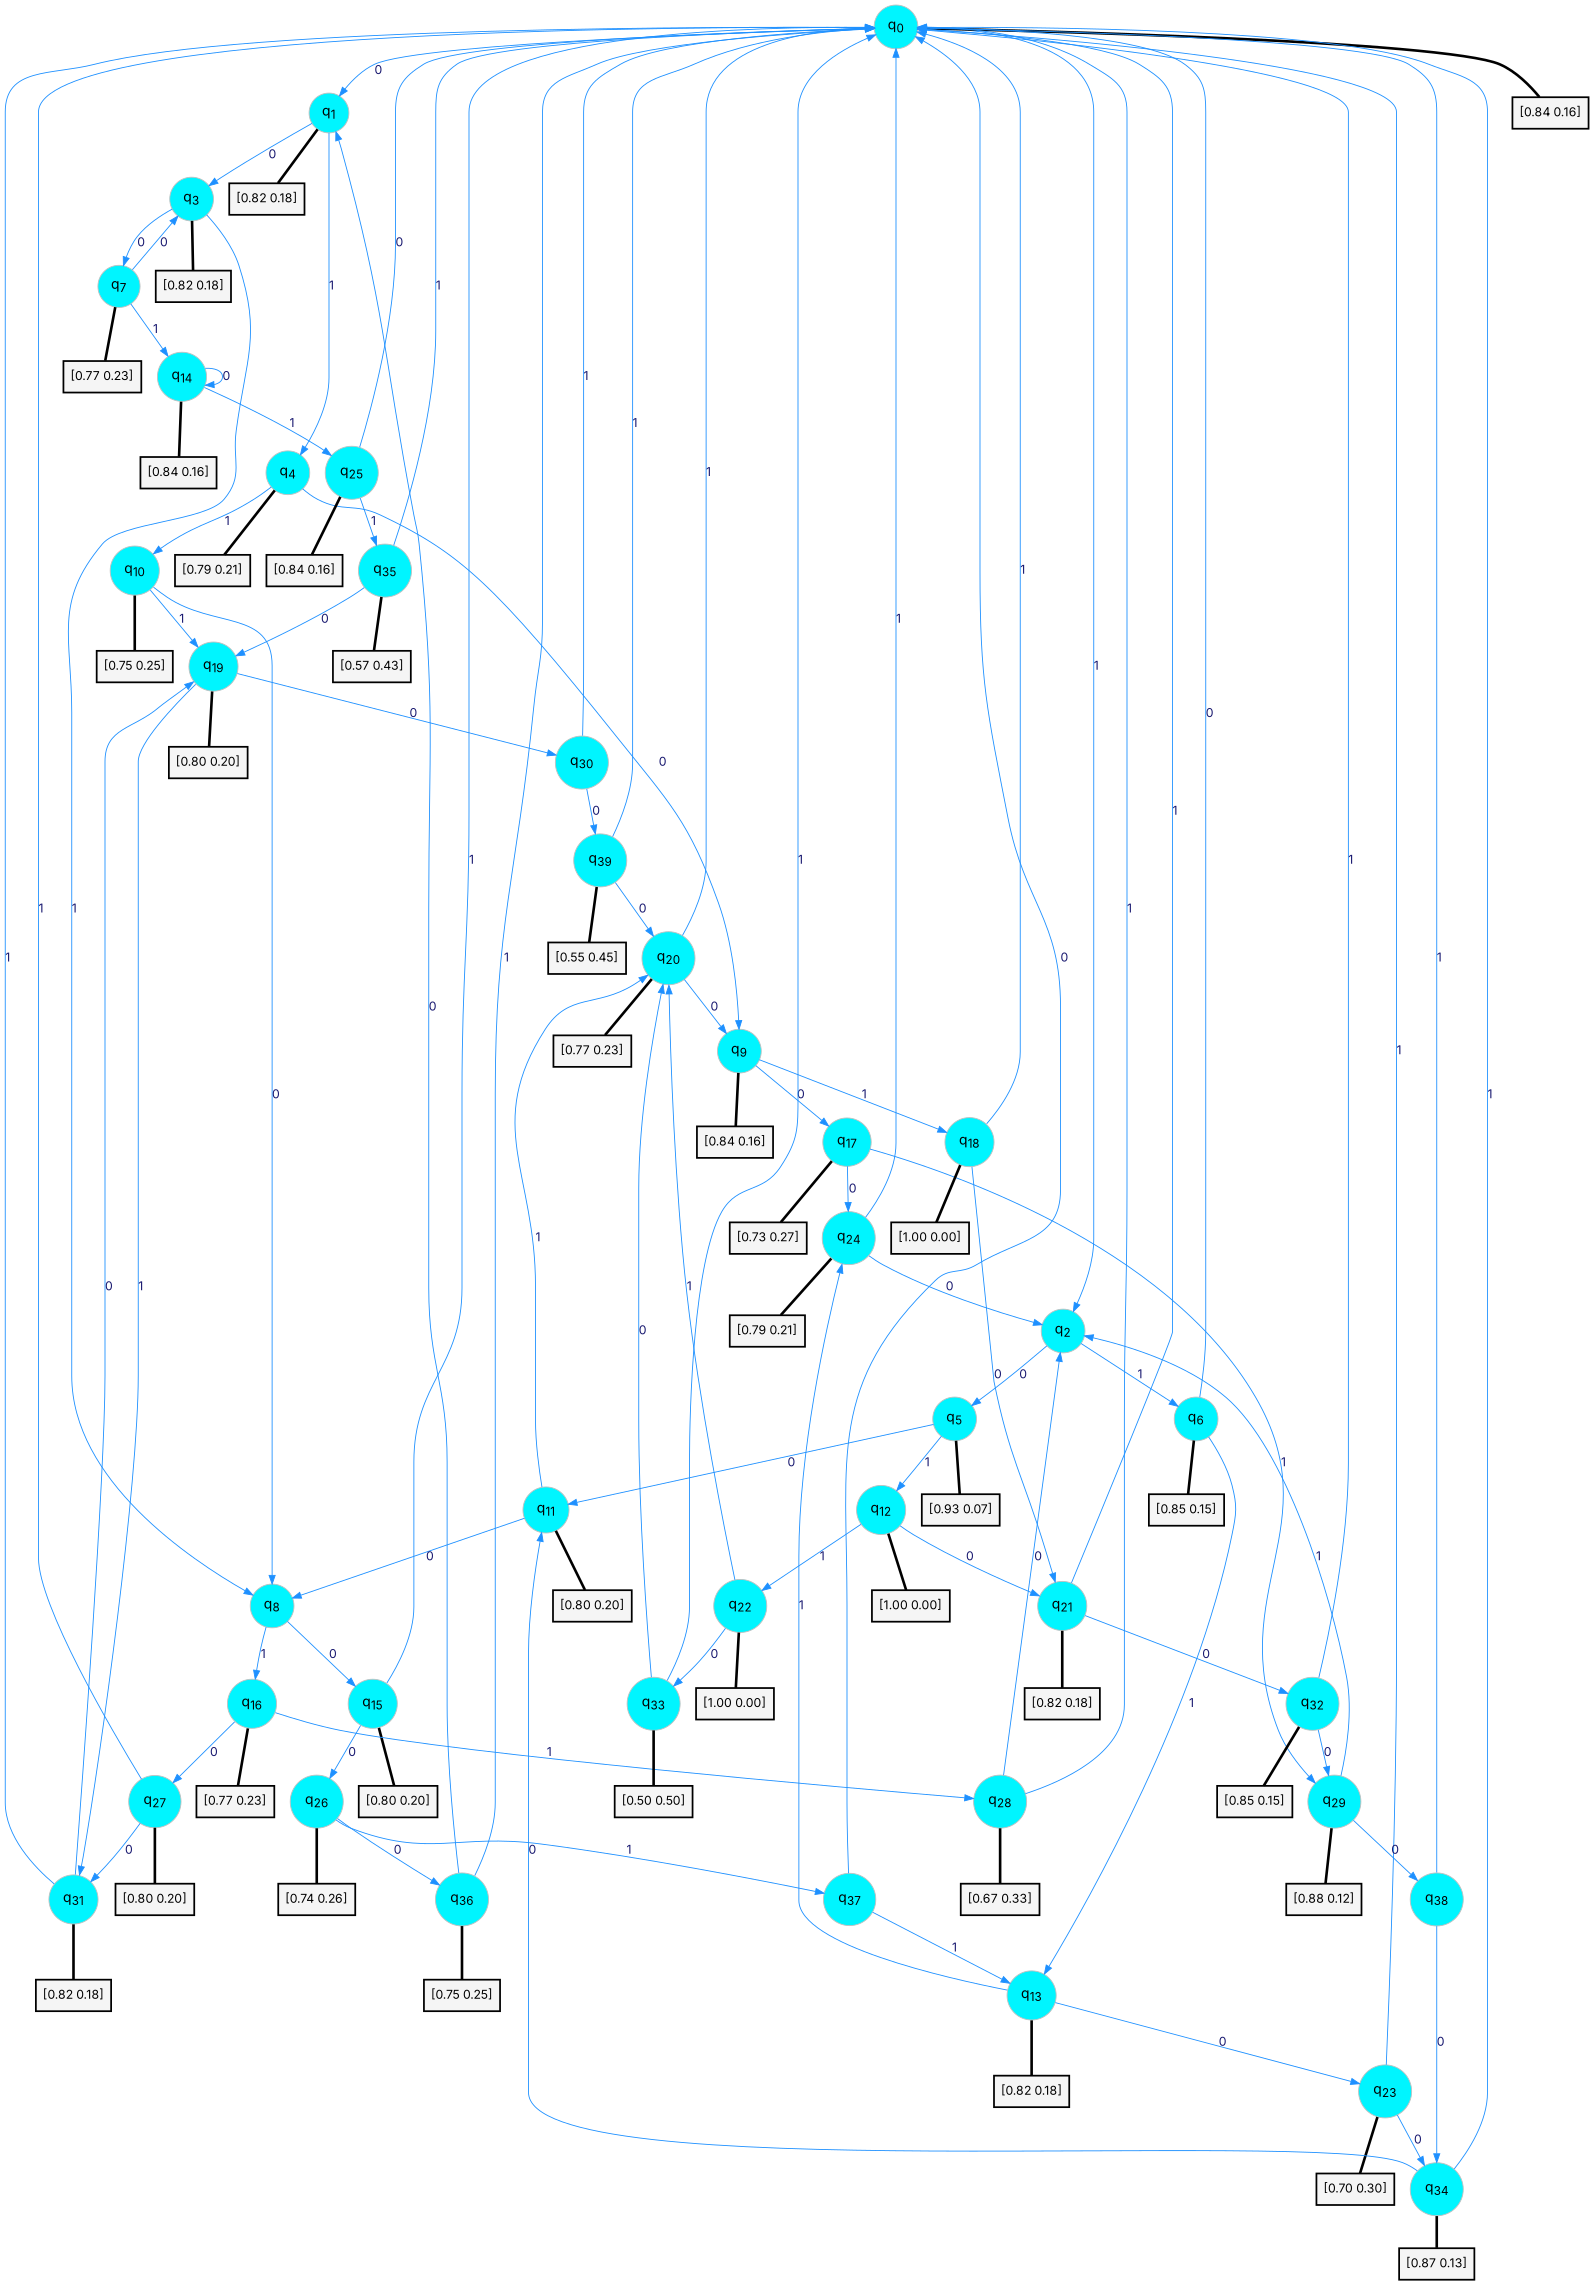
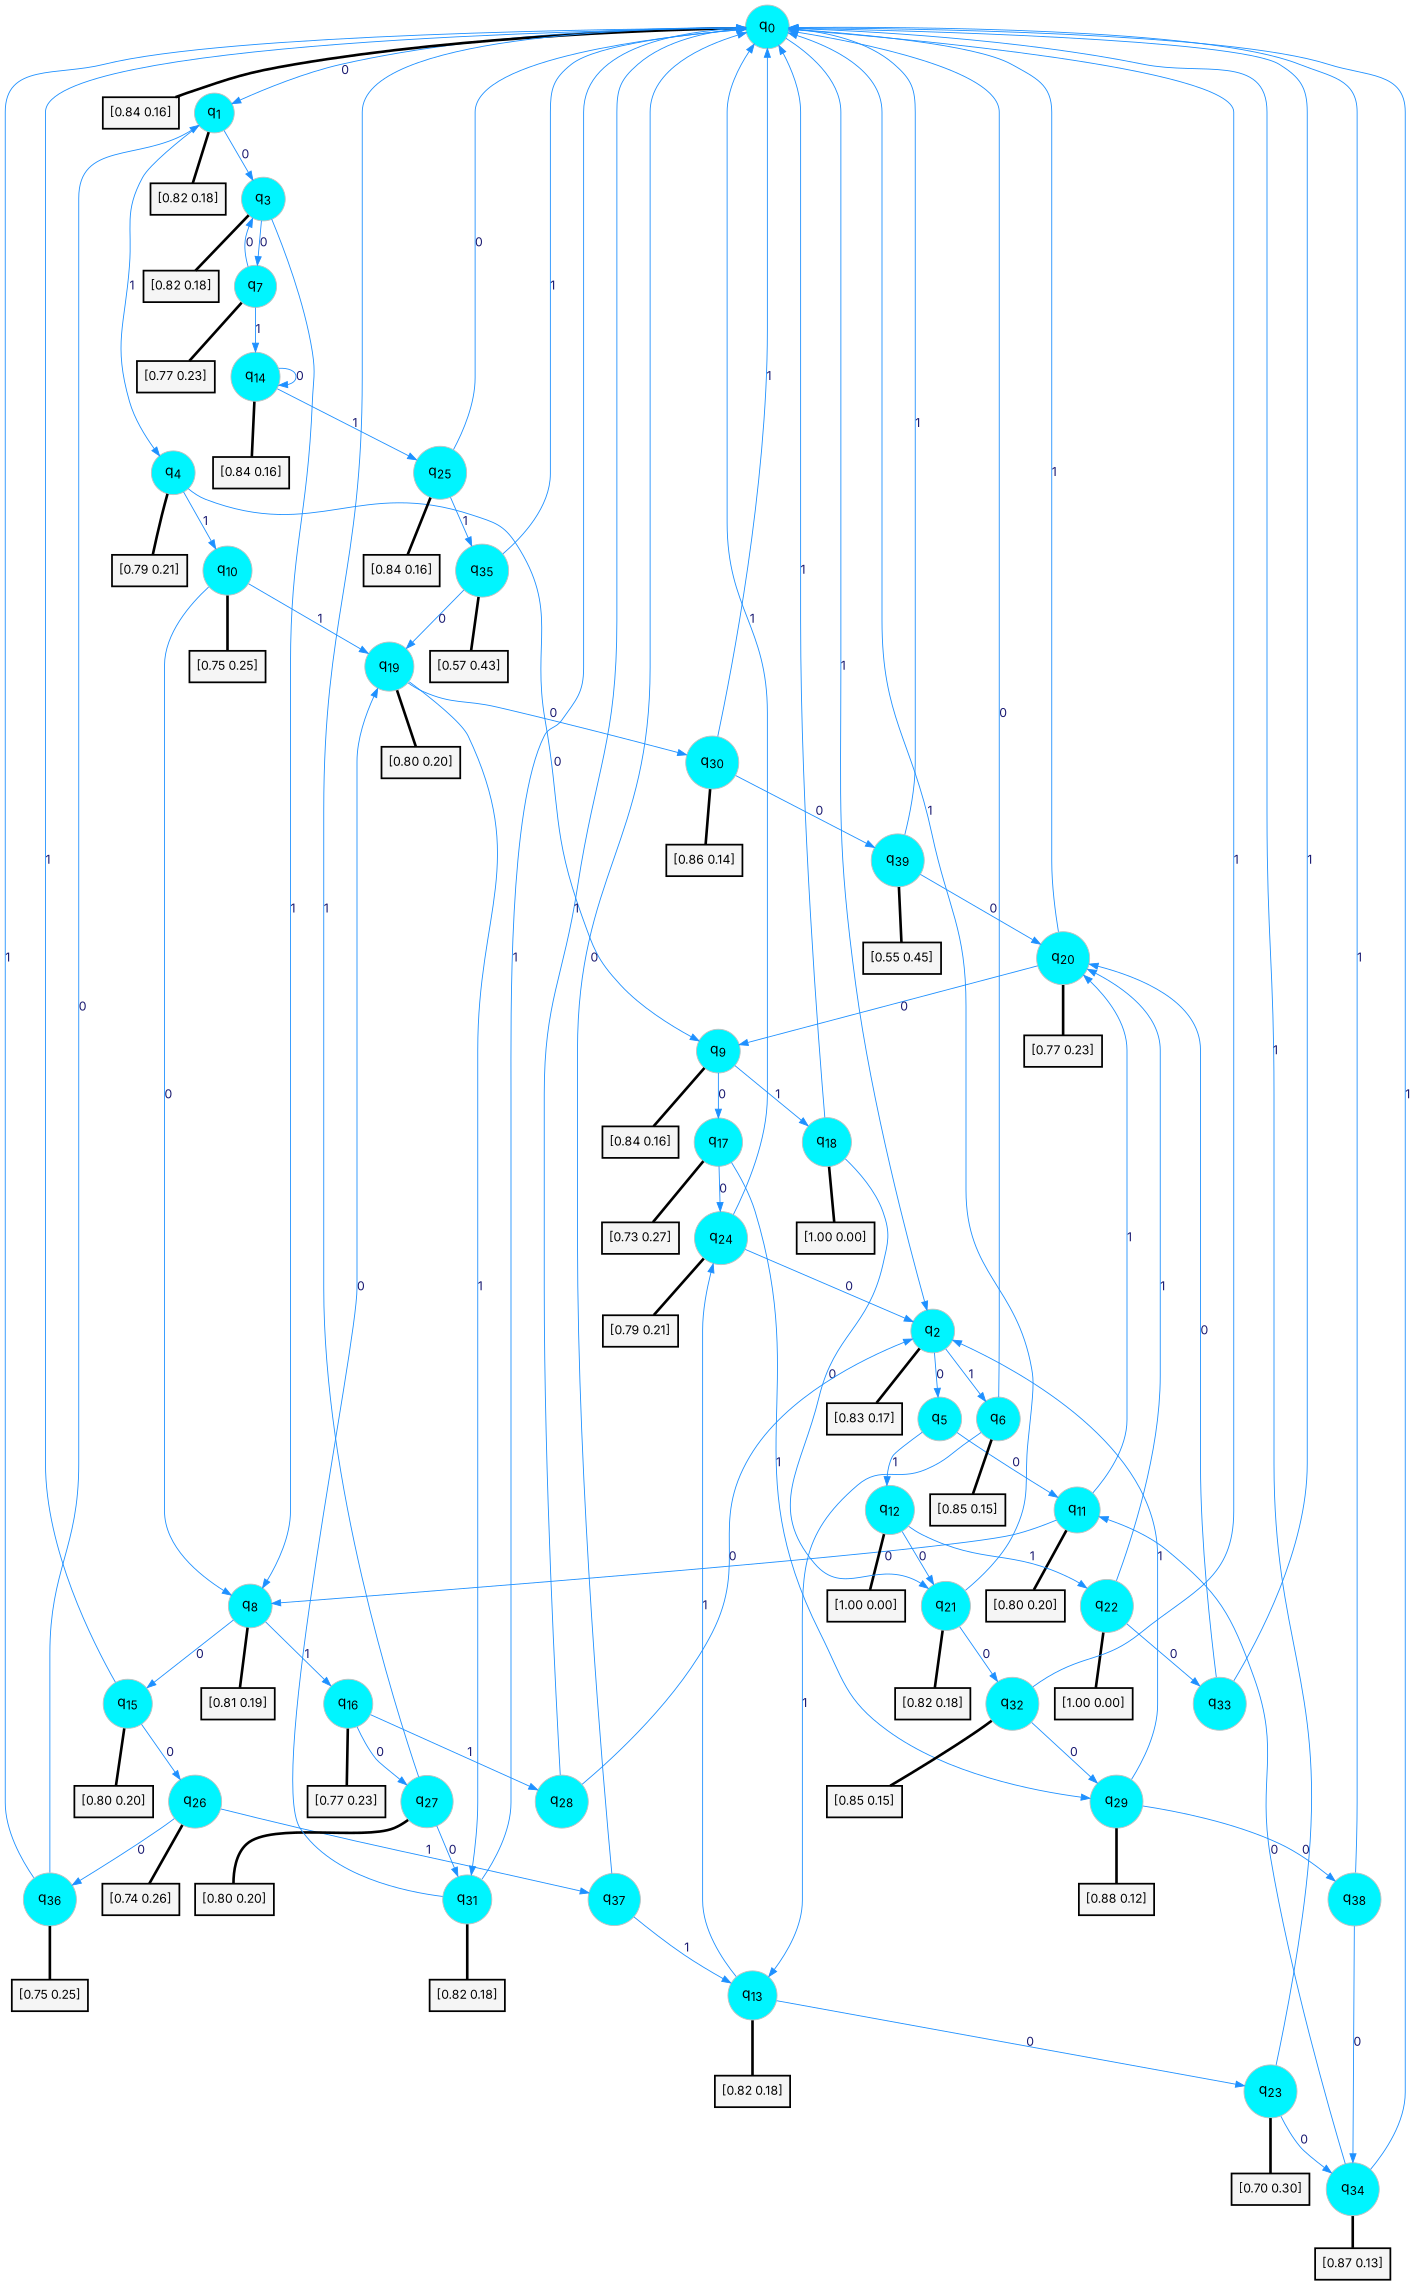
node "[0.86 0.14]": added
node "[0.83 0.17]": added
node "[0.93 0.07]": removed
node "[0.81 0.19]": added
node "[0.50 0.50]": removed
node "[0.67 0.33]": removed
